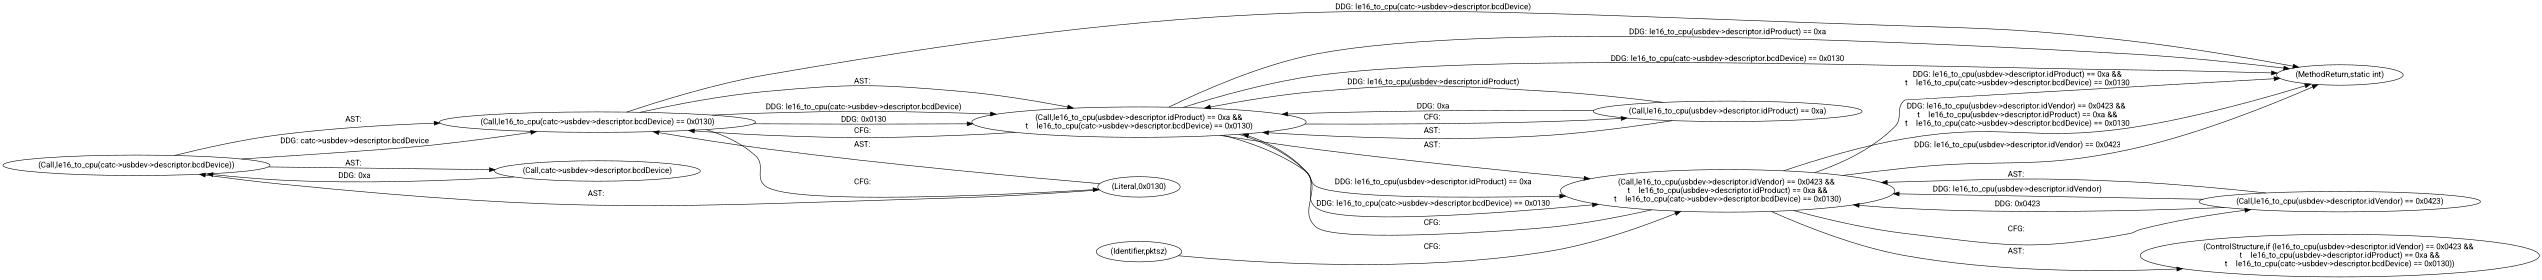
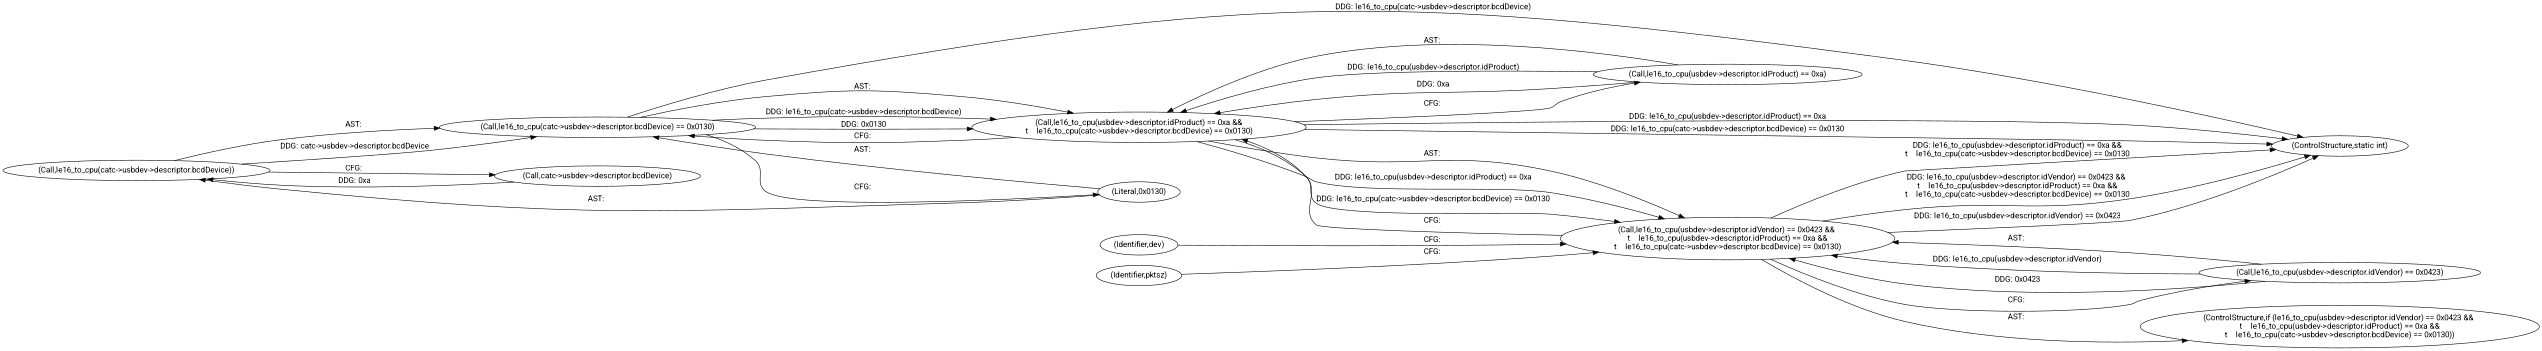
node "(MethodReturn,static int)": label "(MethodReturn,static int)" -> "(ControlStructure,static int)"
edge "(Call,le16_to_cpu(catc->usbdev->descriptor.bcdDevice))" -> "(Call,catc->usbdev->descriptor.bcdDevice)": label "AST: " -> "CFG: "
node "(Identifier,dev)": added
